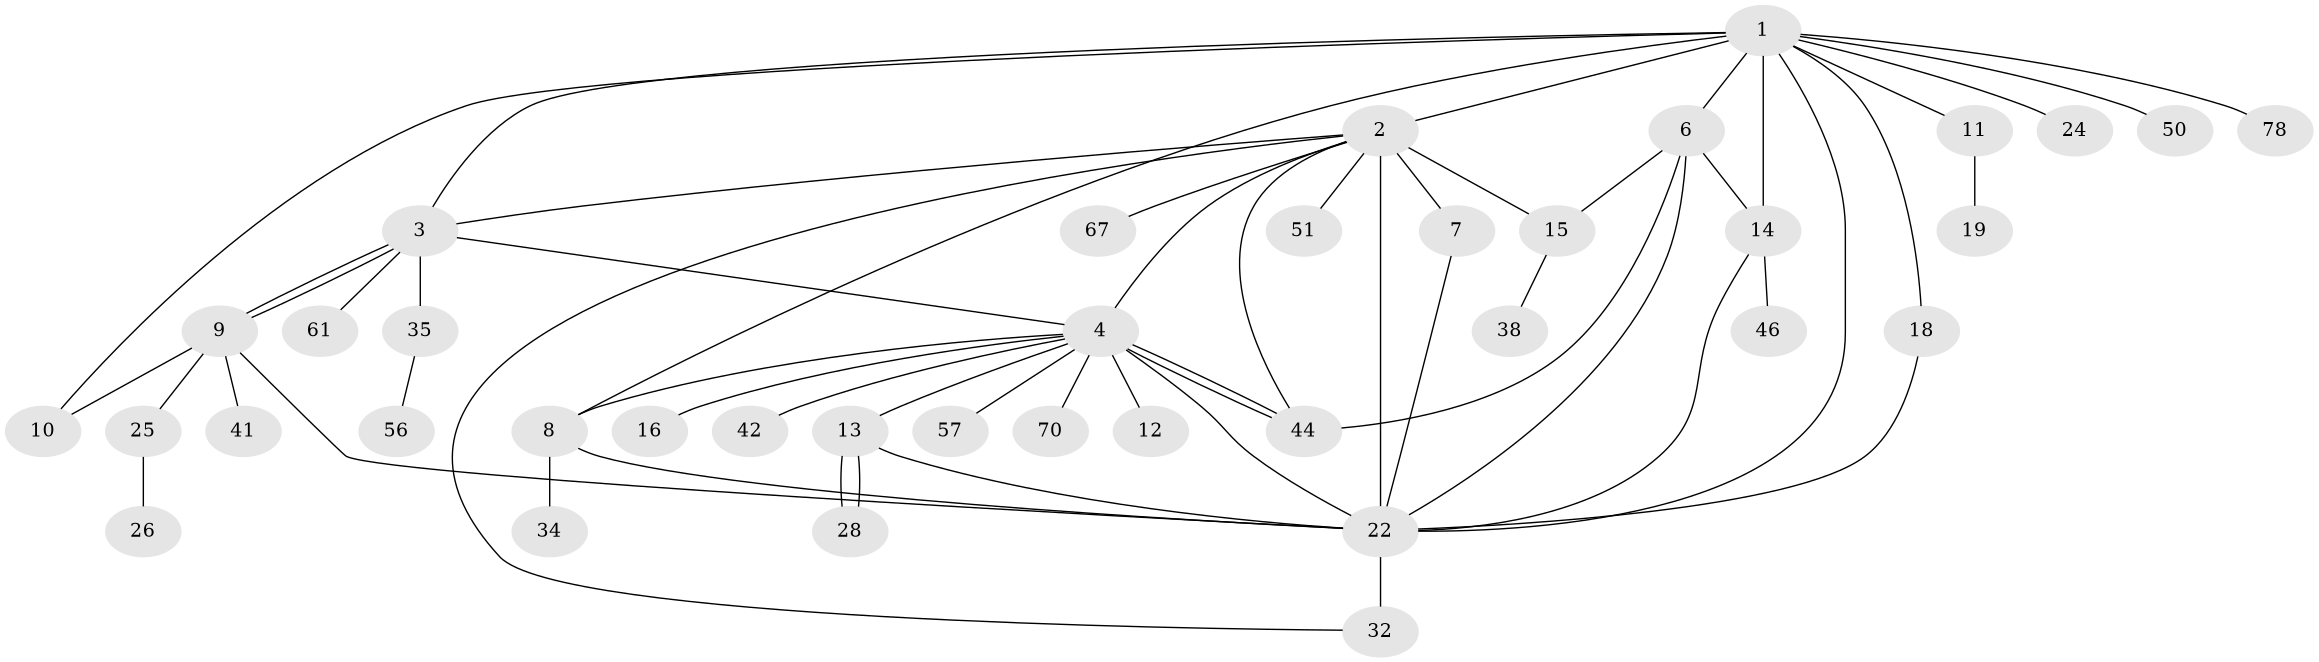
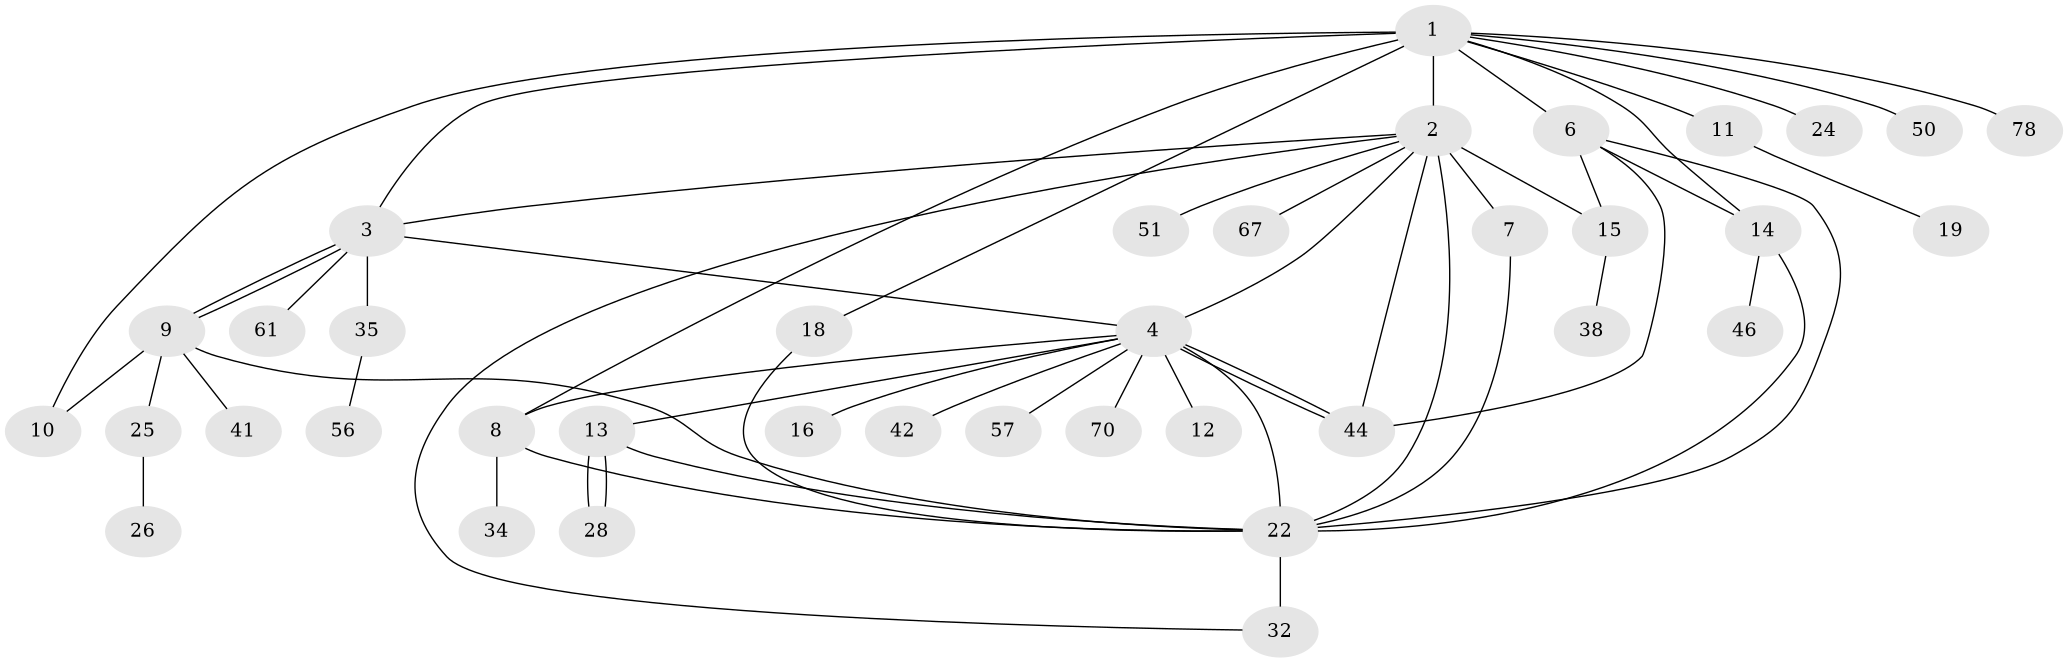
edge "1" -- "22": removed
